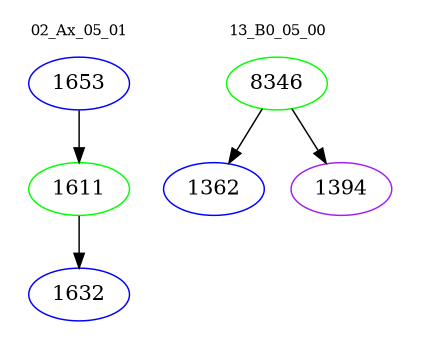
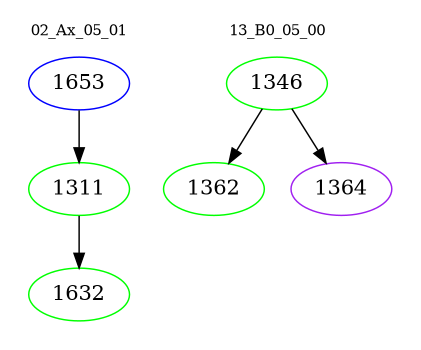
node "8346": label "8346" -> "1346"
node "1611": label "1611" -> "1311"
node "1362": color blue -> green
node "1394": label "1394" -> "1364"
node "1632": color blue -> green
